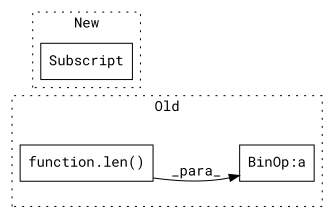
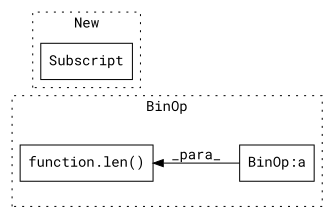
cluster "Old": label "Old" -> "BinOp"
edge "function.len()" -> "BinOp:a": reversed
